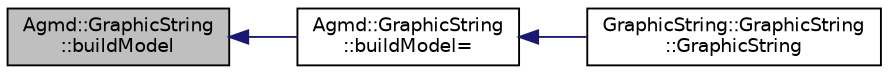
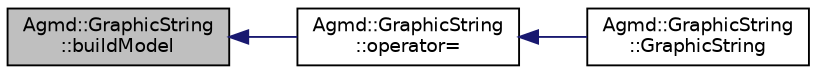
node "Agmd::GraphicString ::buildModel=": label "Agmd::GraphicString ::buildModel=" -> "Agmd::GraphicString ::operator="
node "GraphicString::GraphicString ::GraphicString": label "GraphicString::GraphicString ::GraphicString" -> "Agmd::GraphicString ::GraphicString"
